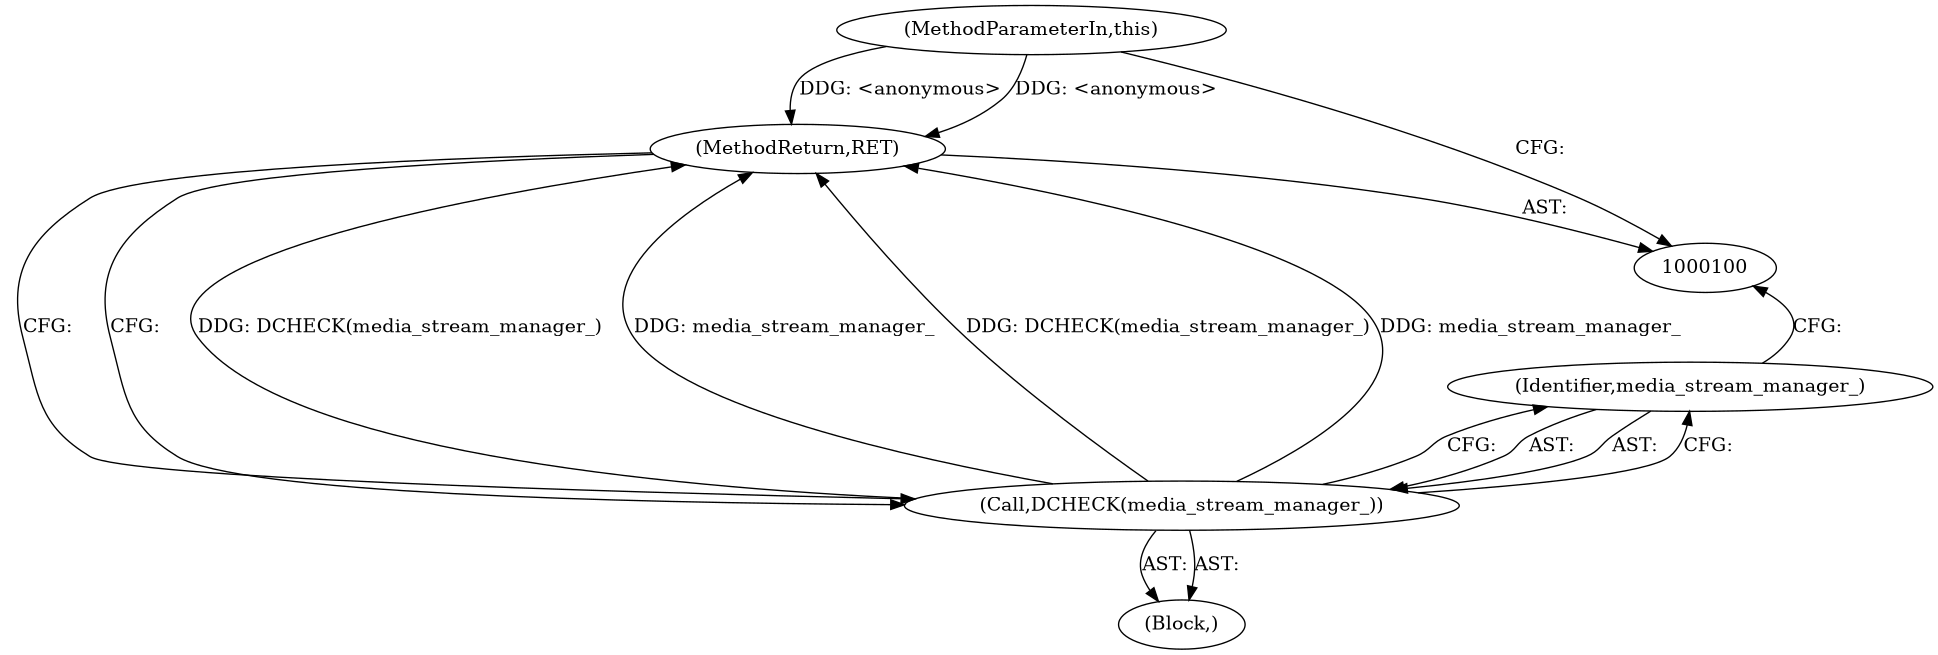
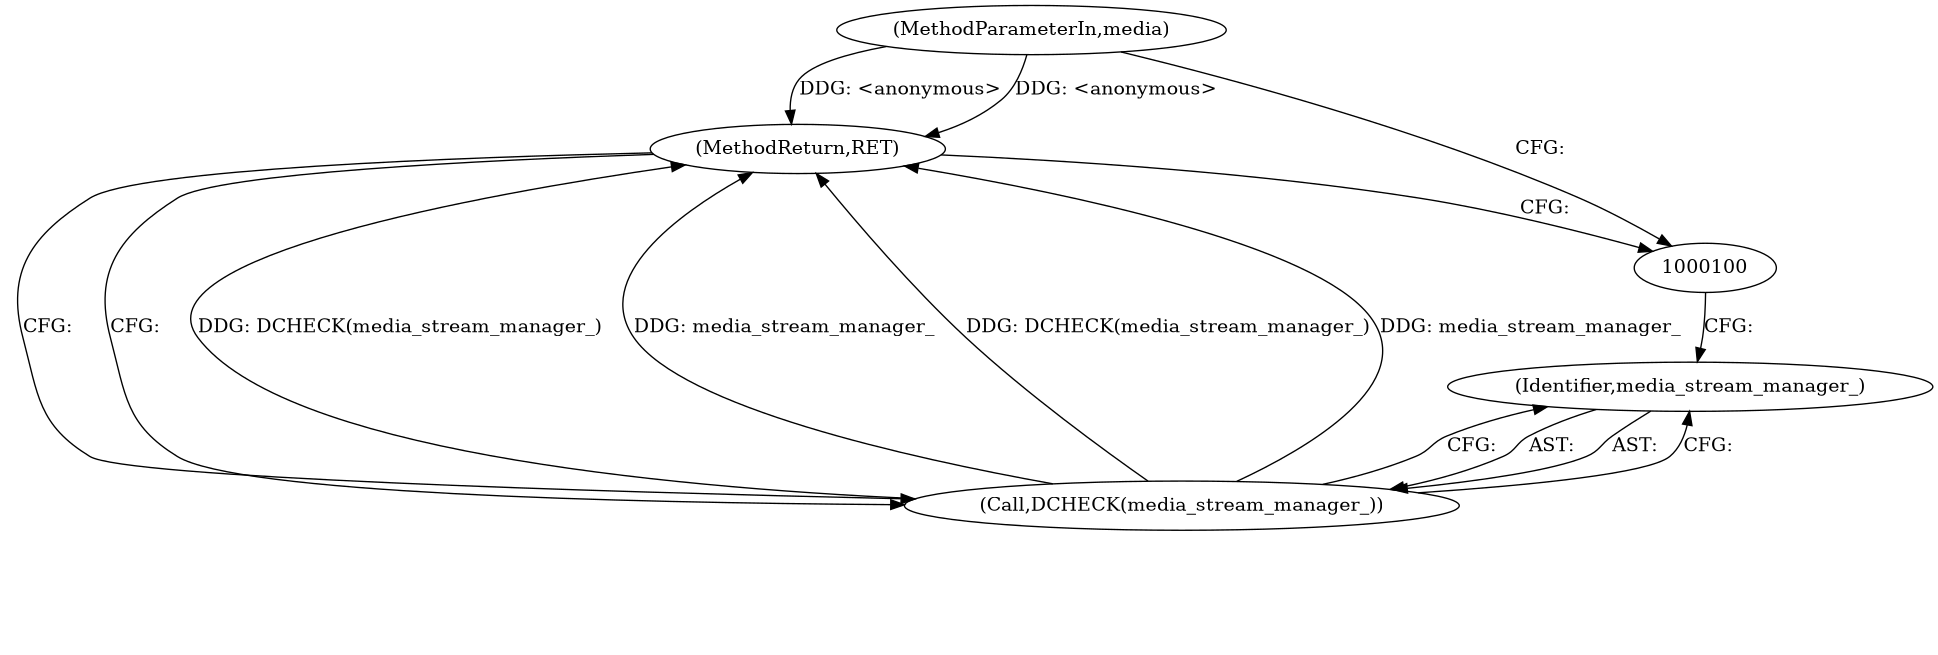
node "(MethodParameterIn,this)": label "(MethodParameterIn,this)" -> "(MethodParameterIn,media)"
edge "(MethodReturn,RET)" -> "1000100": label "AST: " -> "CFG: "
edge "(Identifier,media_stream_manager_)" -> "1000100": reversed
node "(Block,)": removed
